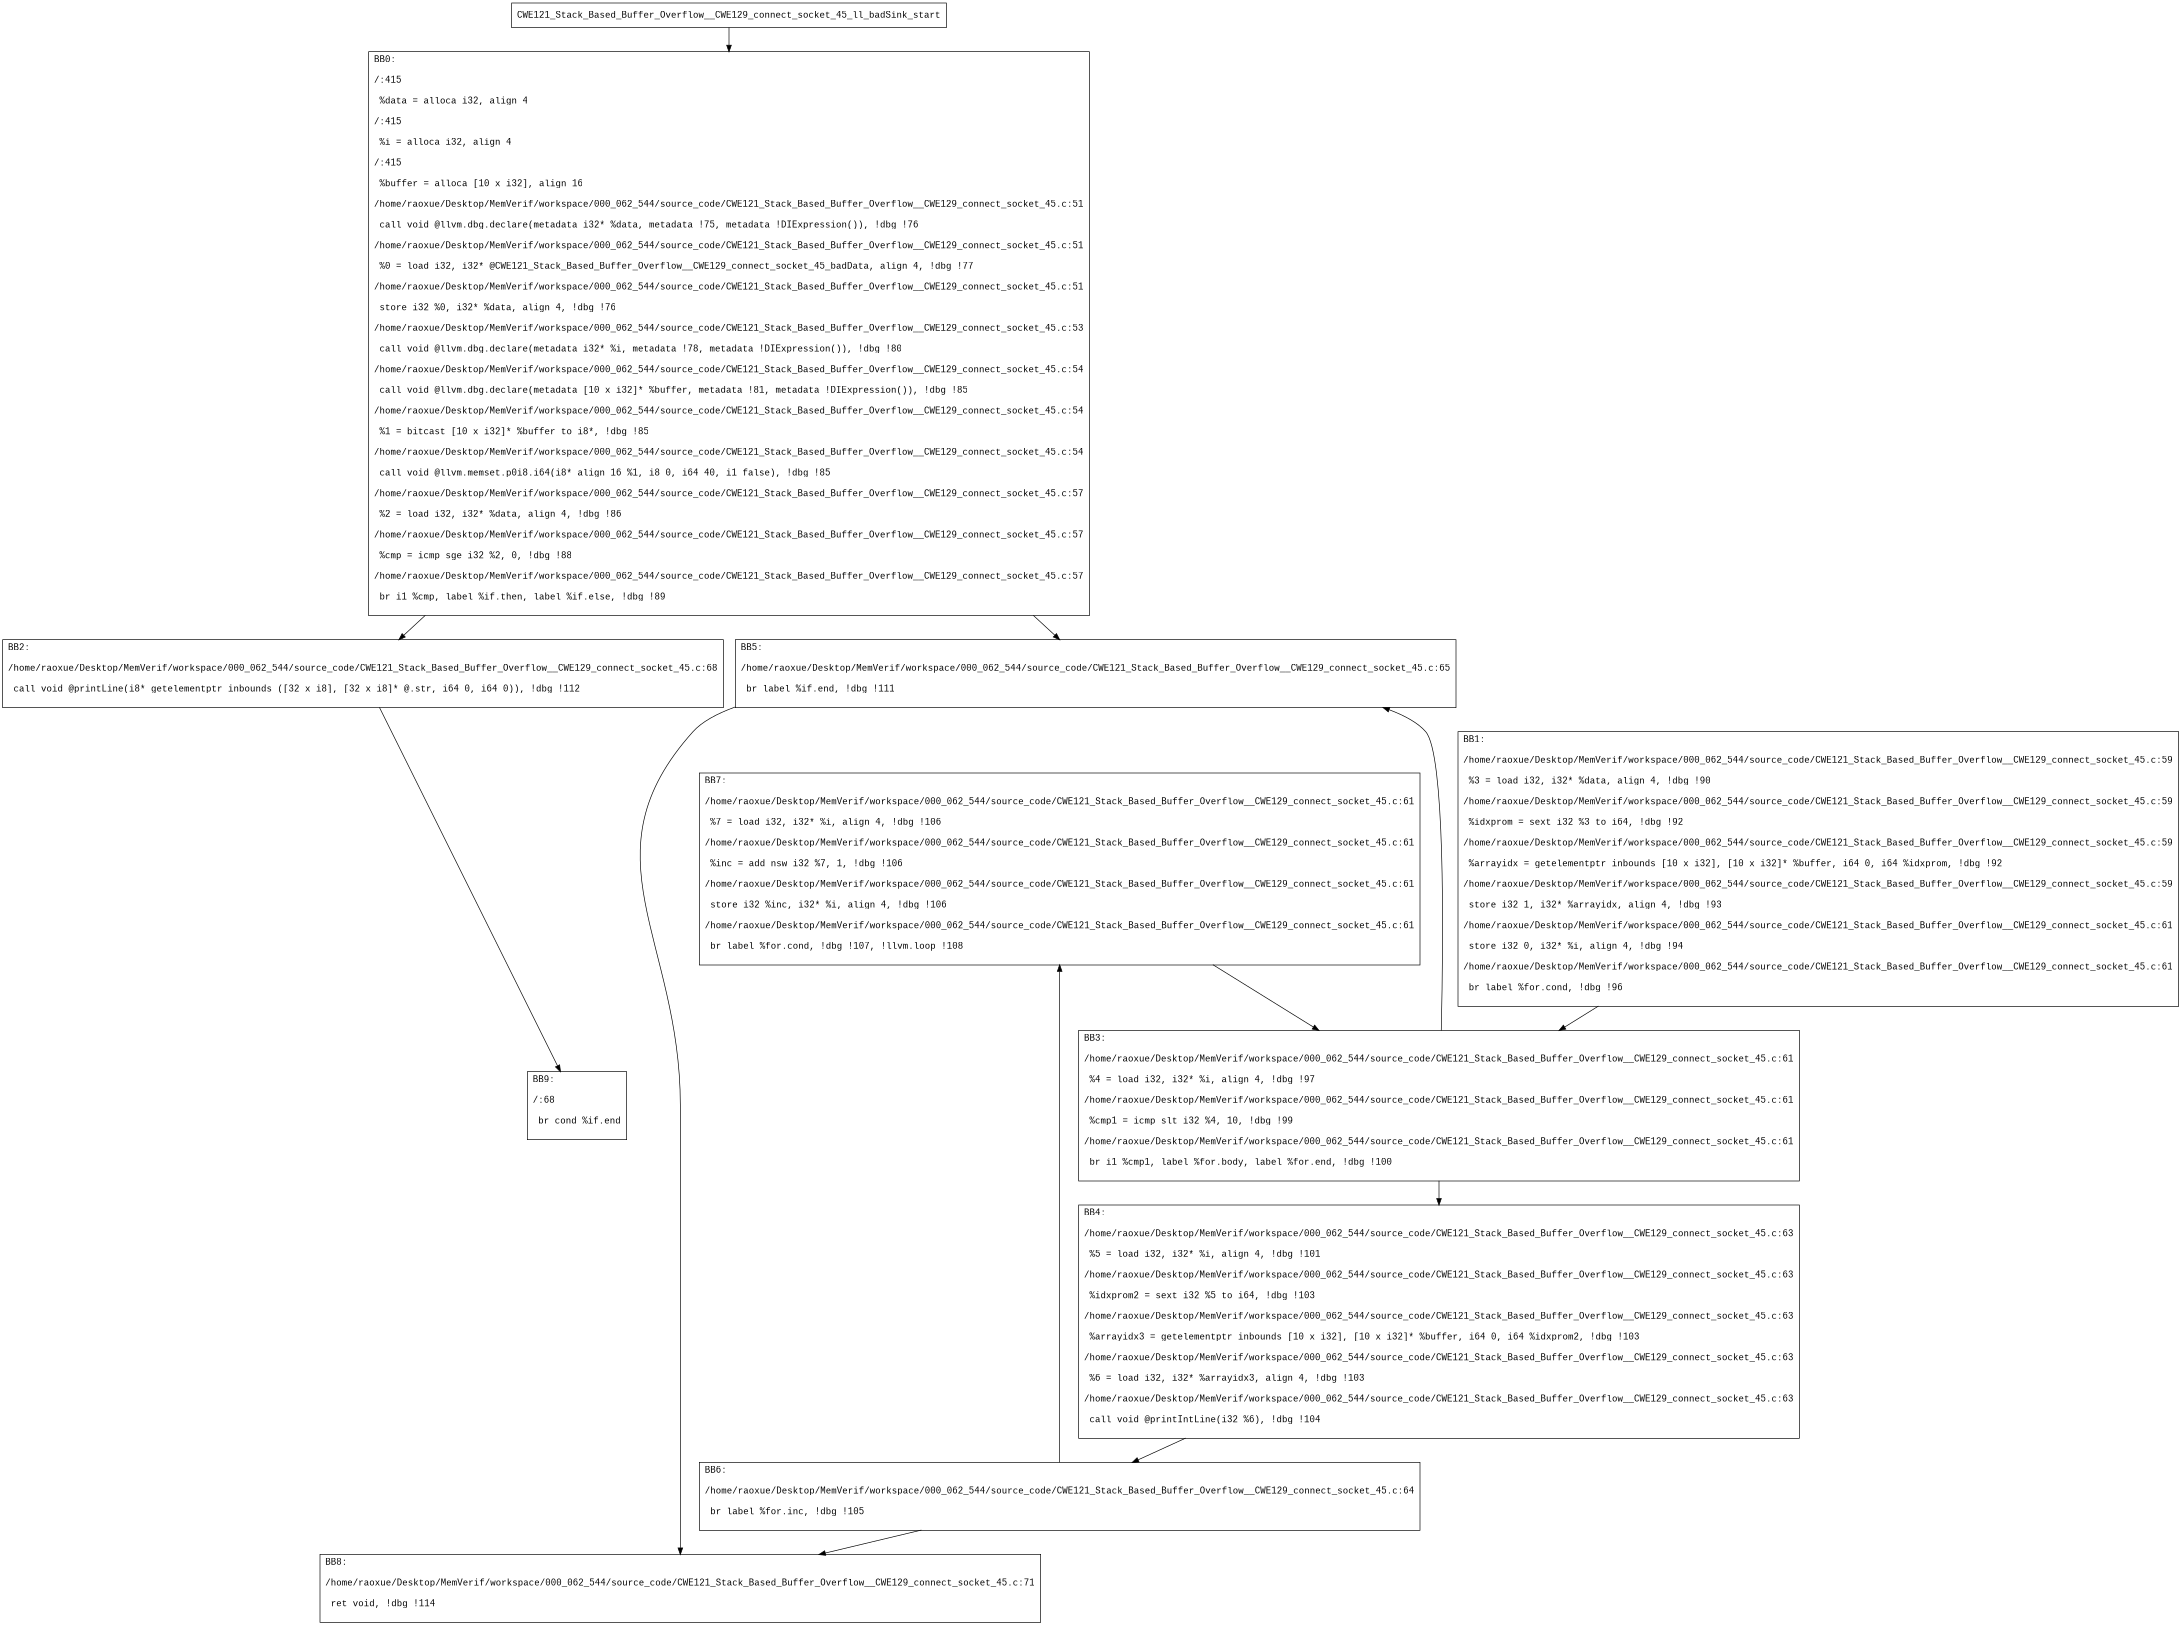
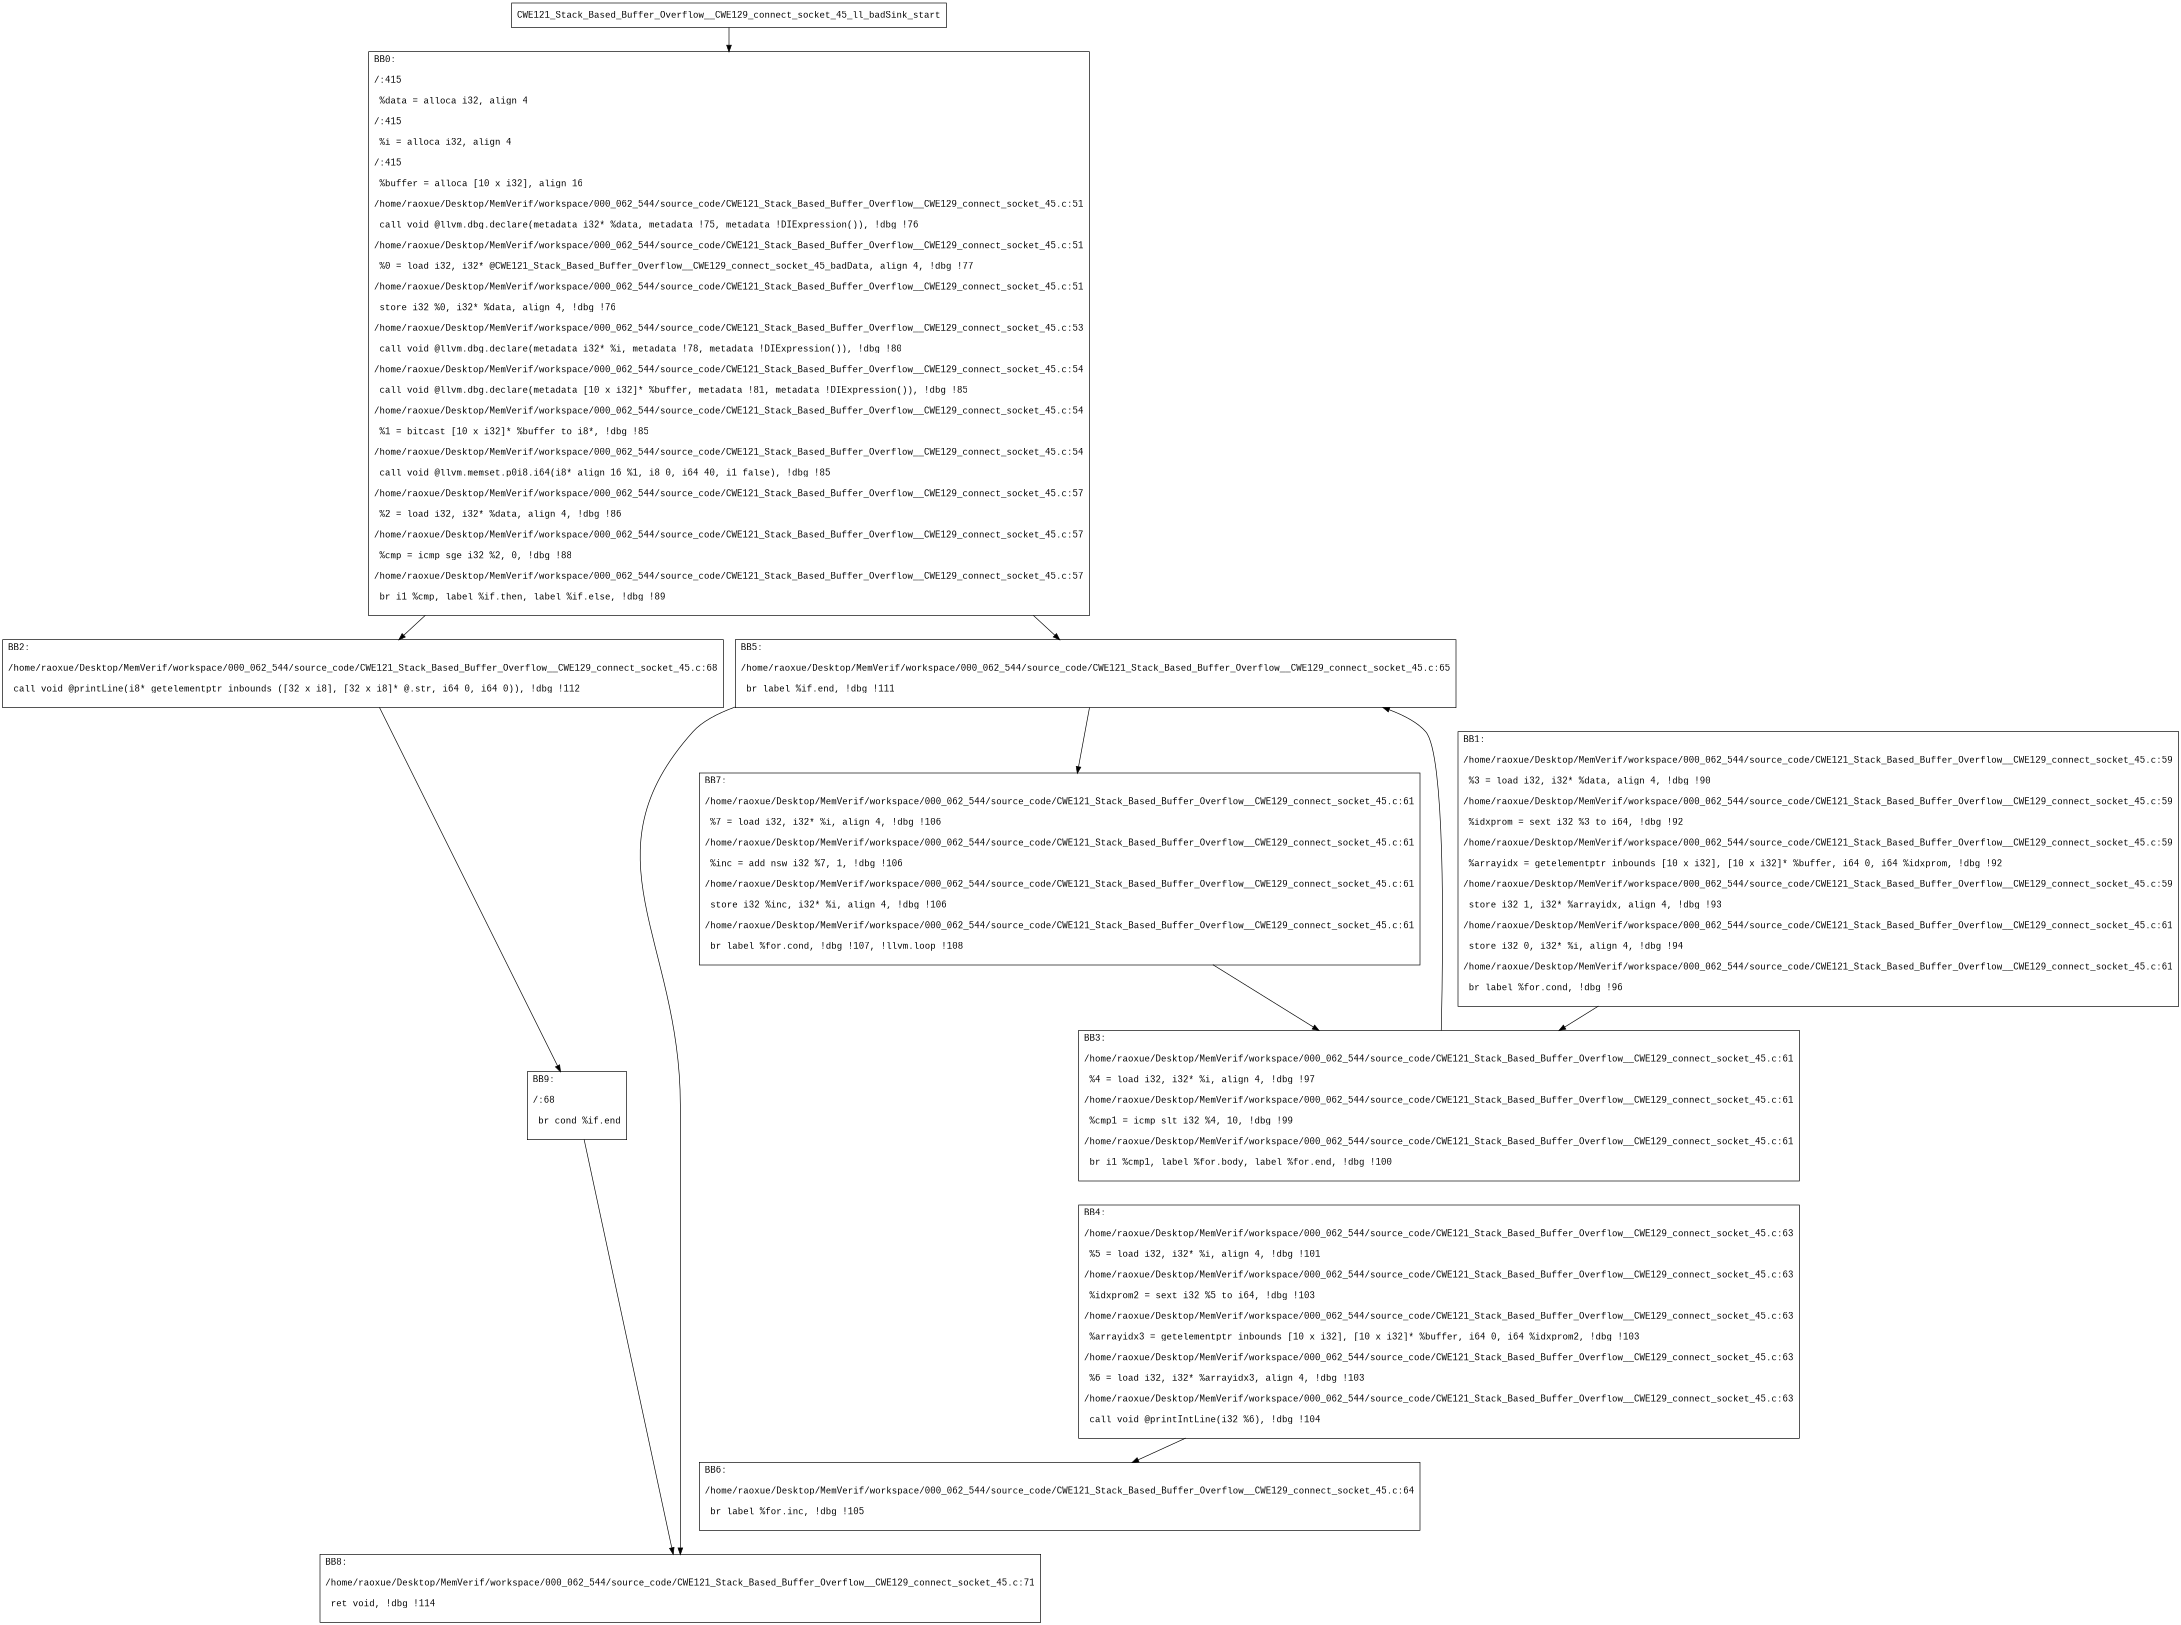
edge "BB3:" -> "BB4:": removed
edge "BB6:" -> "BB7:": now "BB5:" -> "BB7:"
edge "BB6:" -> "BB8:": now "BB9:" -> "BB8:"
